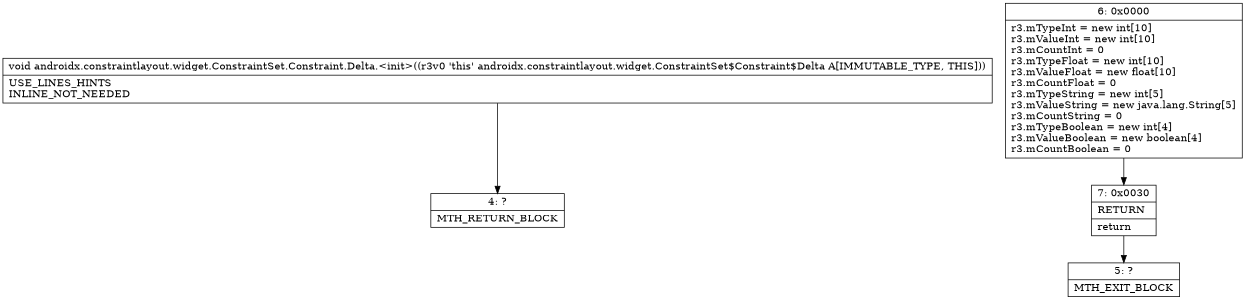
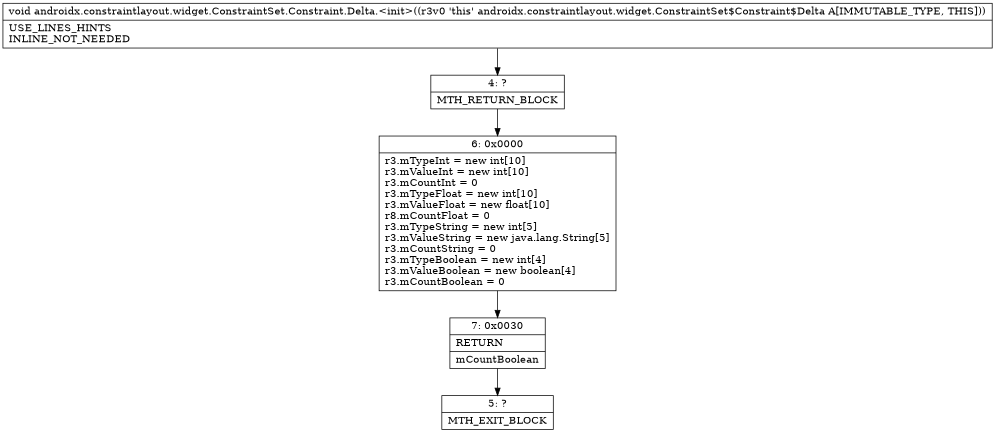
node "6: 0x0000": text "r3.mCountFloat = 0" -> "r8.mCountFloat = 0"
edge "4: ?" -> "6: 0x0000": added
node "7: 0x0030": text "return" -> "mCountBoolean"
